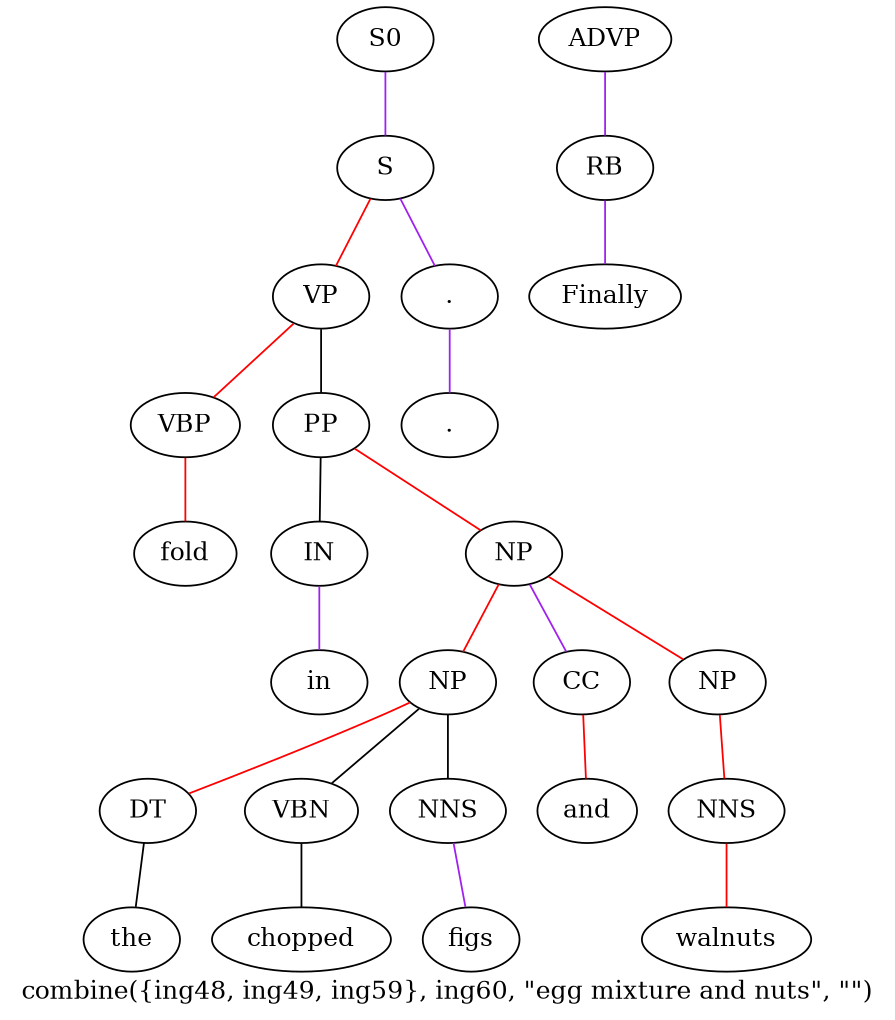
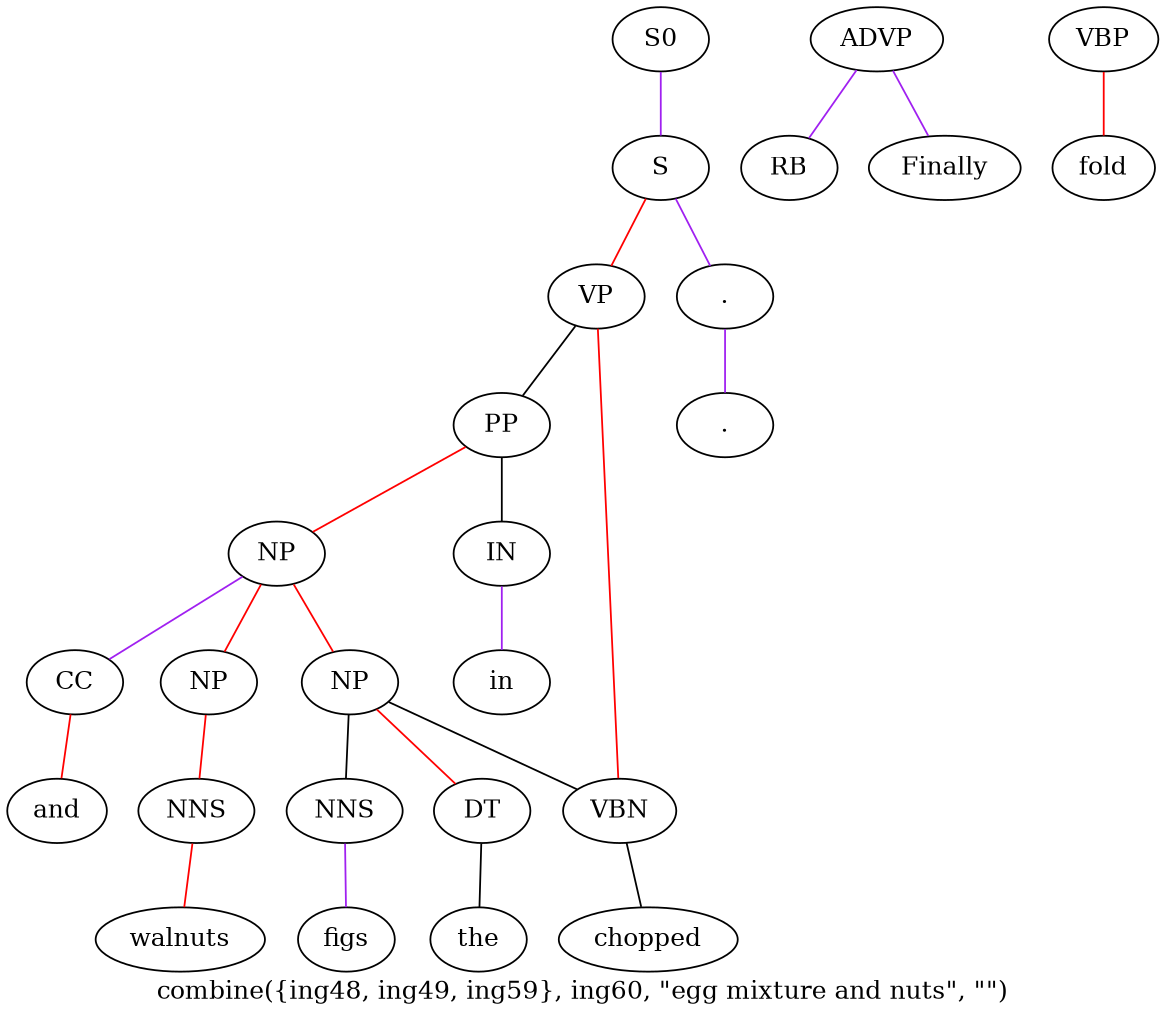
edge "RB" -- "Finally": now "ADVP" -- "Finally"
edge "VP" -- "VBP": now "VP" -- "VBN"
